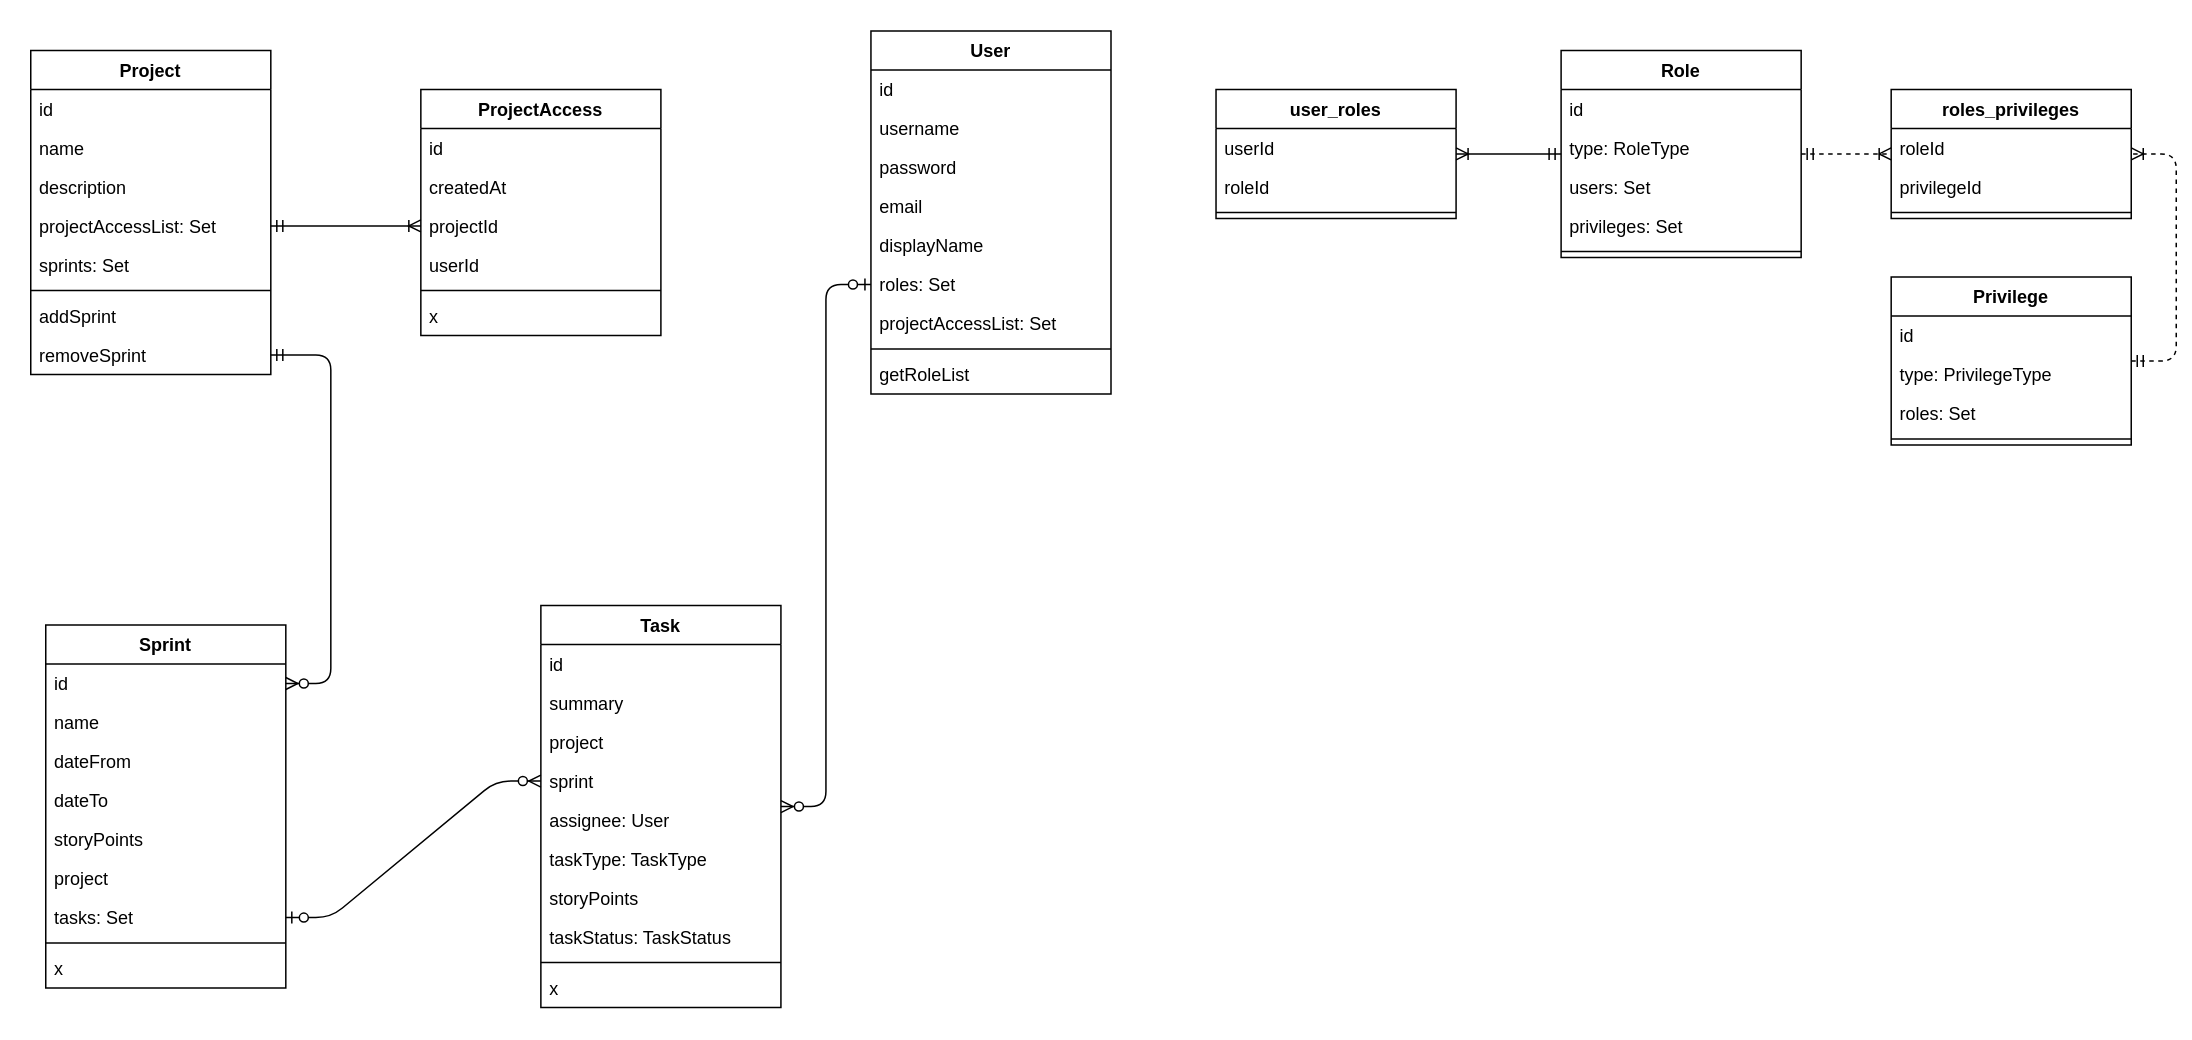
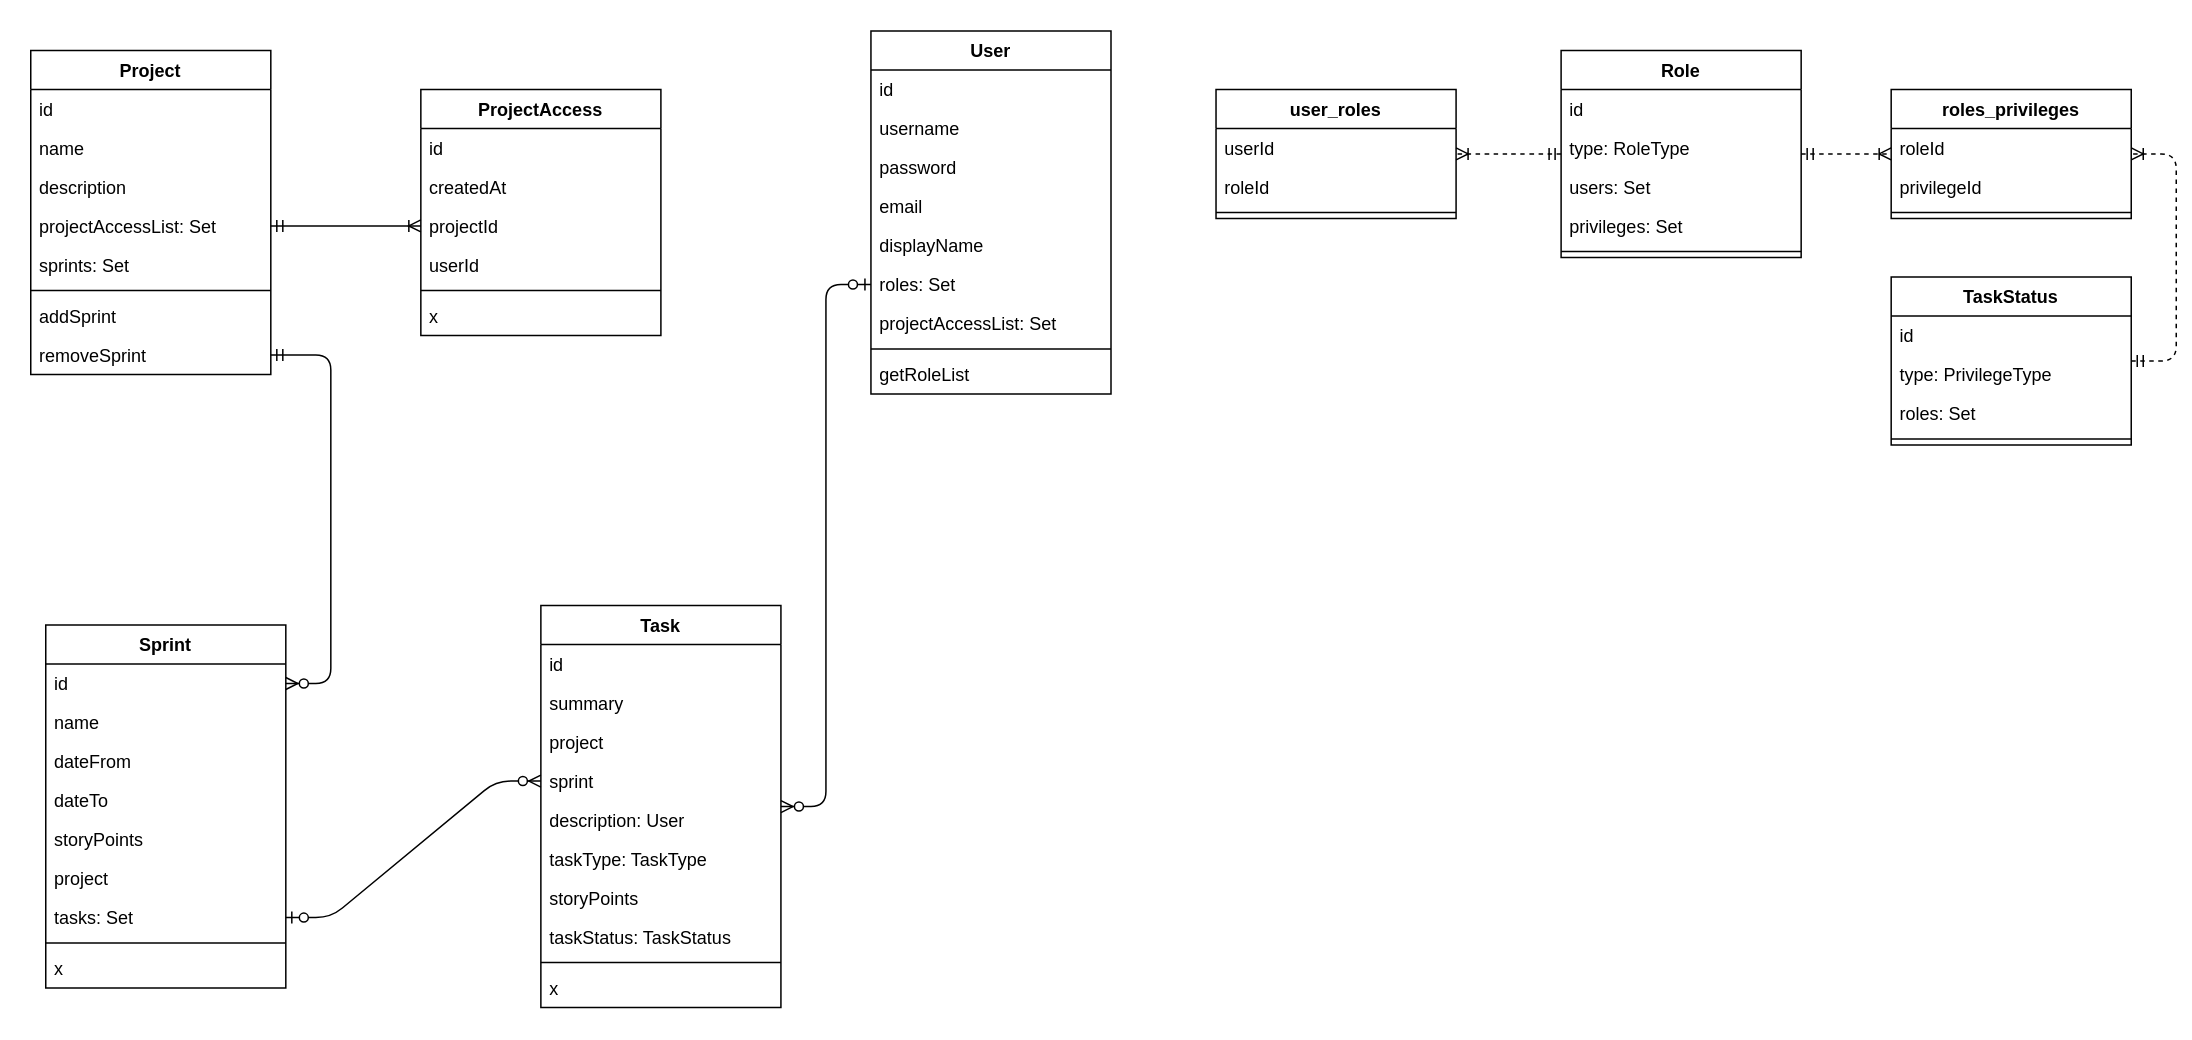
edge "user_roles" -- "Role": style solid -> dashed
node "Privilege": label "Privilege" -> "TaskStatus"
node "assignee: User": label "assignee: User" -> "description: User"
